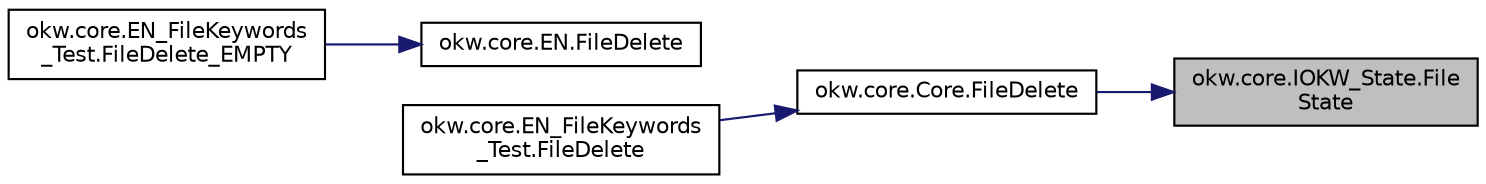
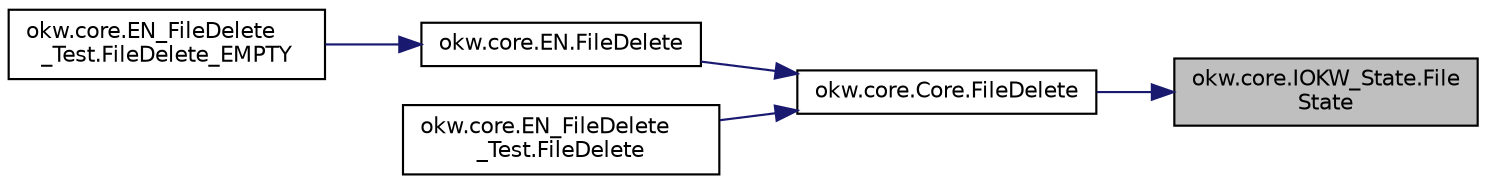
node "okw.core.EN_FileKeywords _Test.FileDelete_EMPTY": label "okw.core.EN_FileKeywords _Test.FileDelete_EMPTY" -> "okw.core.EN_FileDelete _Test.FileDelete_EMPTY"
edge "okw.core.EN.FileDelete" -> "okw.core.Core.FileDelete": added
node "okw.core.EN_FileKeywords _Test.FileDelete": label "okw.core.EN_FileKeywords _Test.FileDelete" -> "okw.core.EN_FileDelete _Test.FileDelete"
